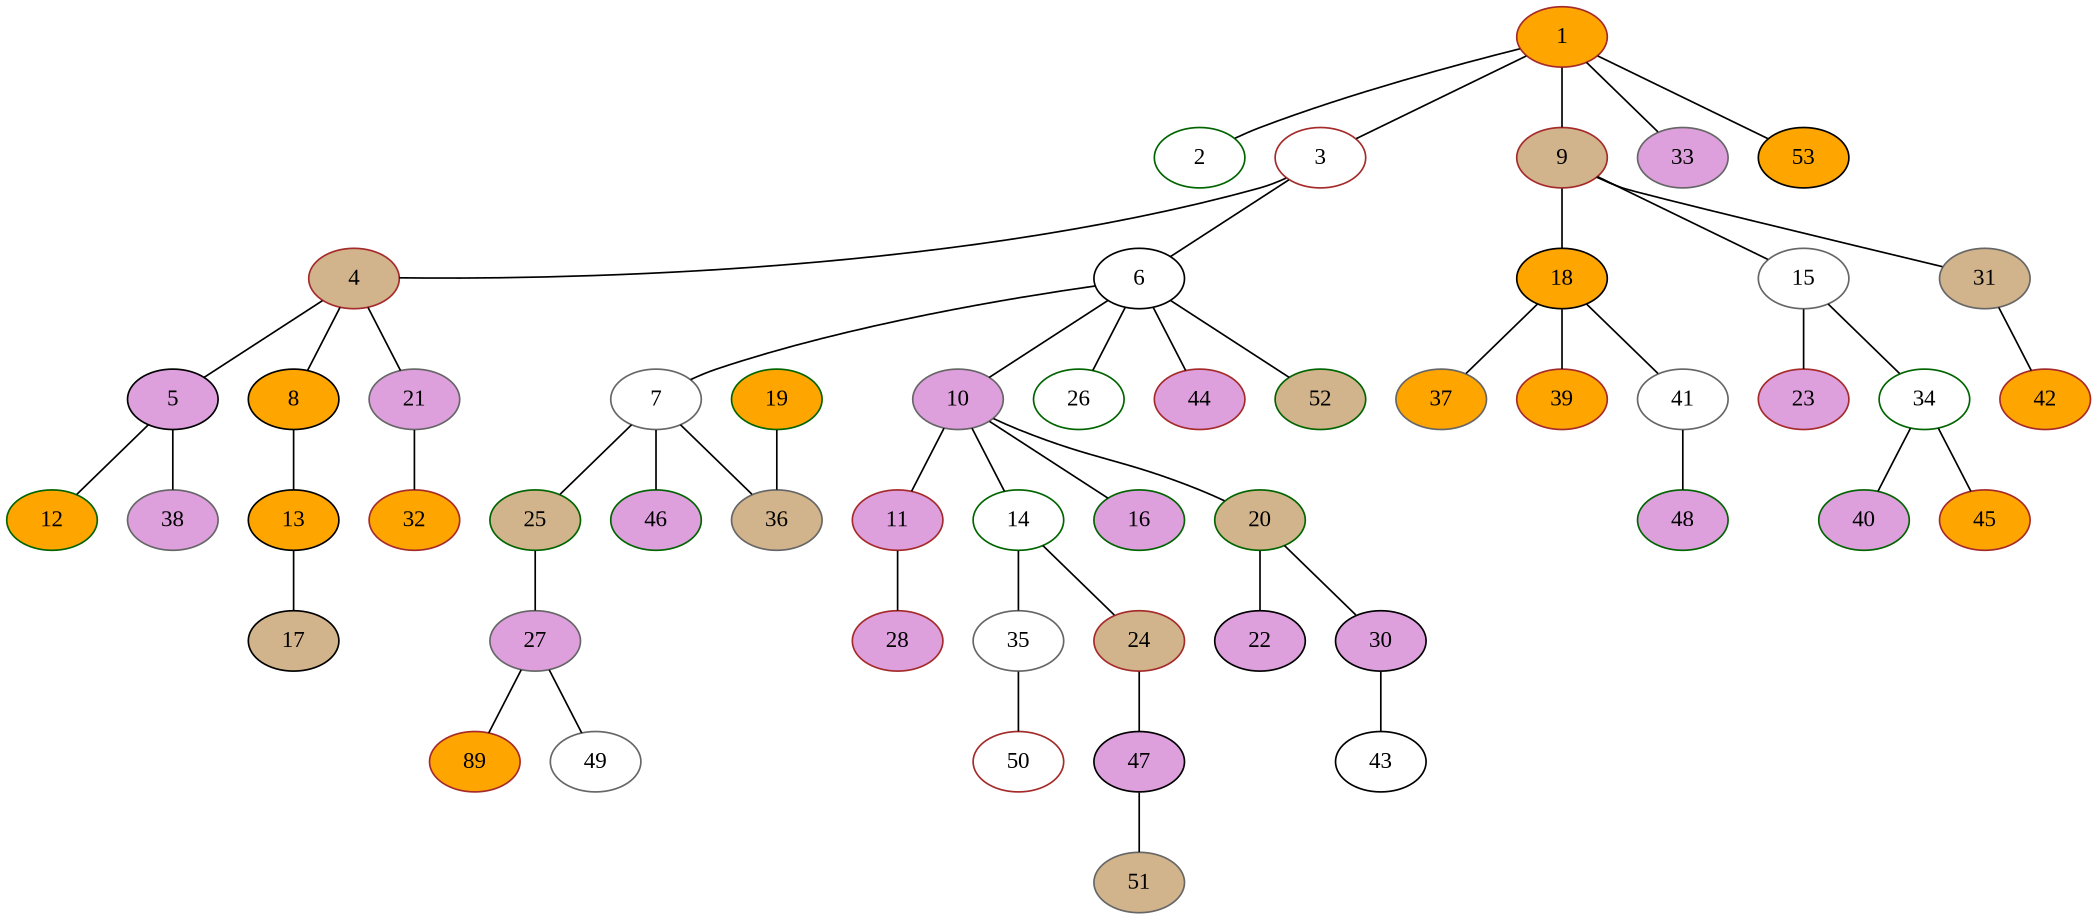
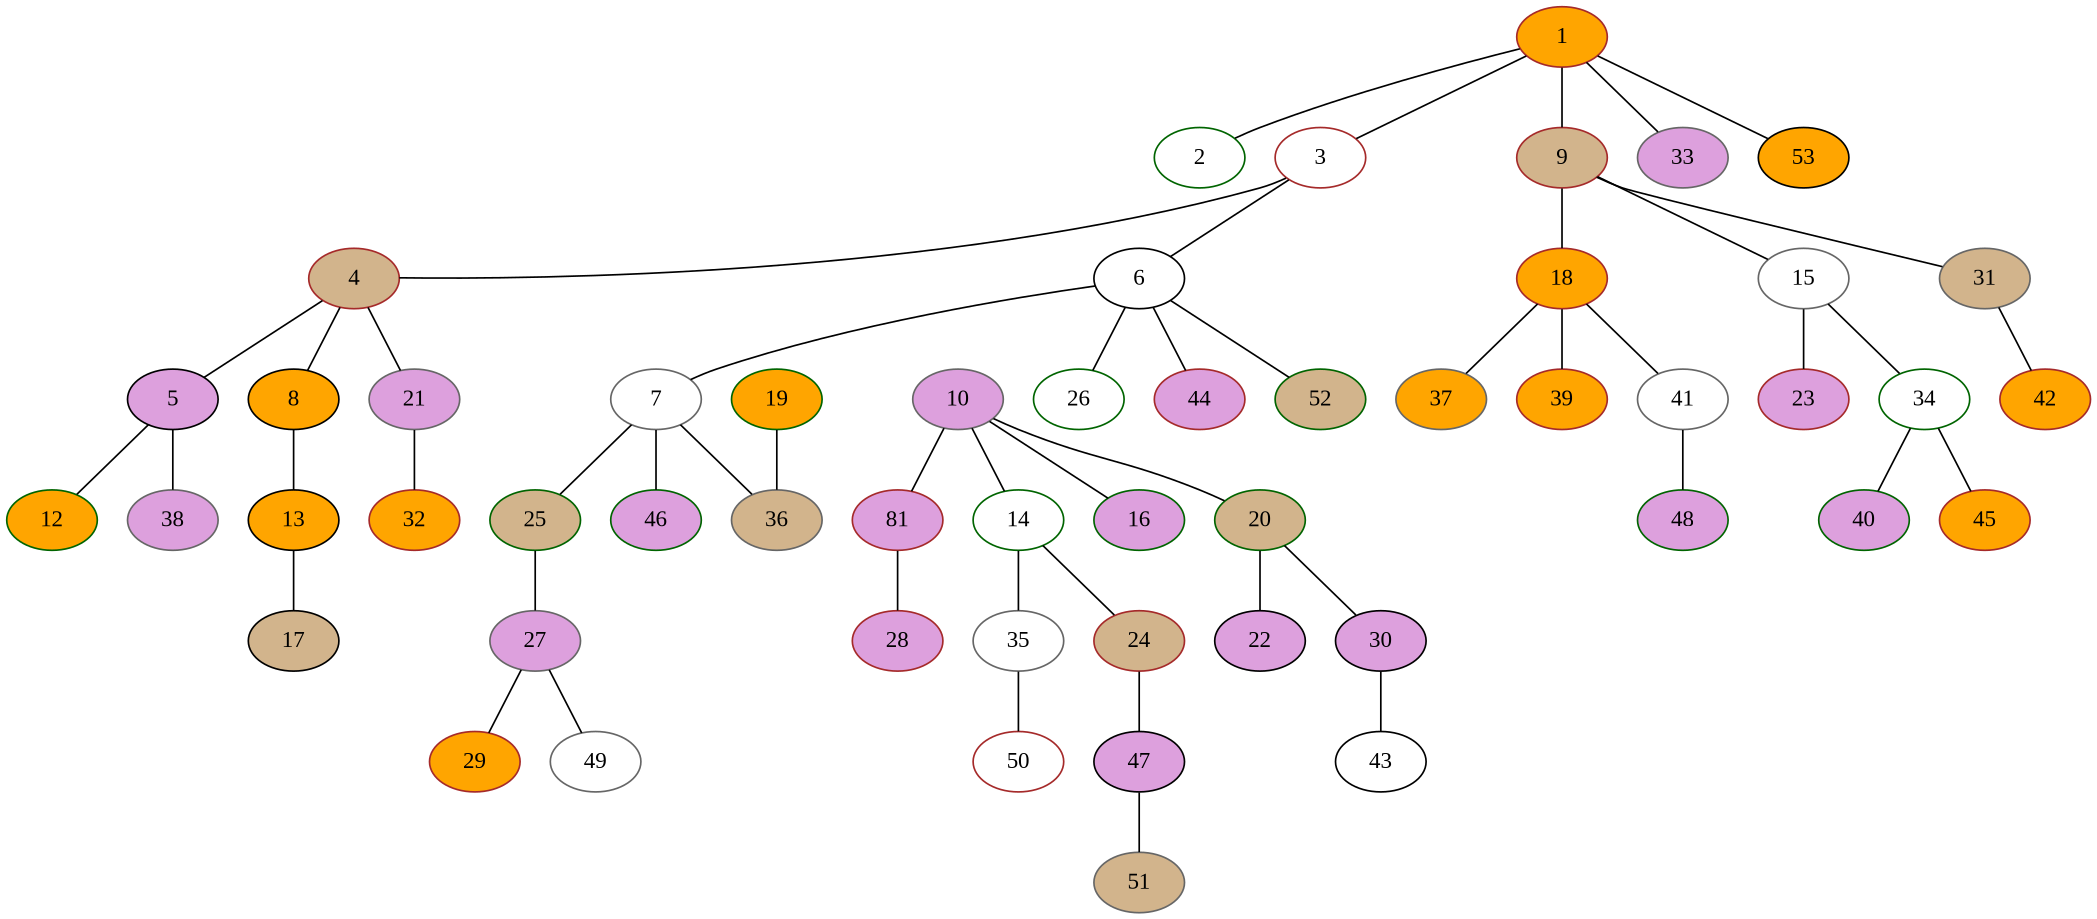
node "18": color black -> brown
edge "6" -- "10": removed
node "11": label "11" -> "81"
node "89": label "89" -> "29"
